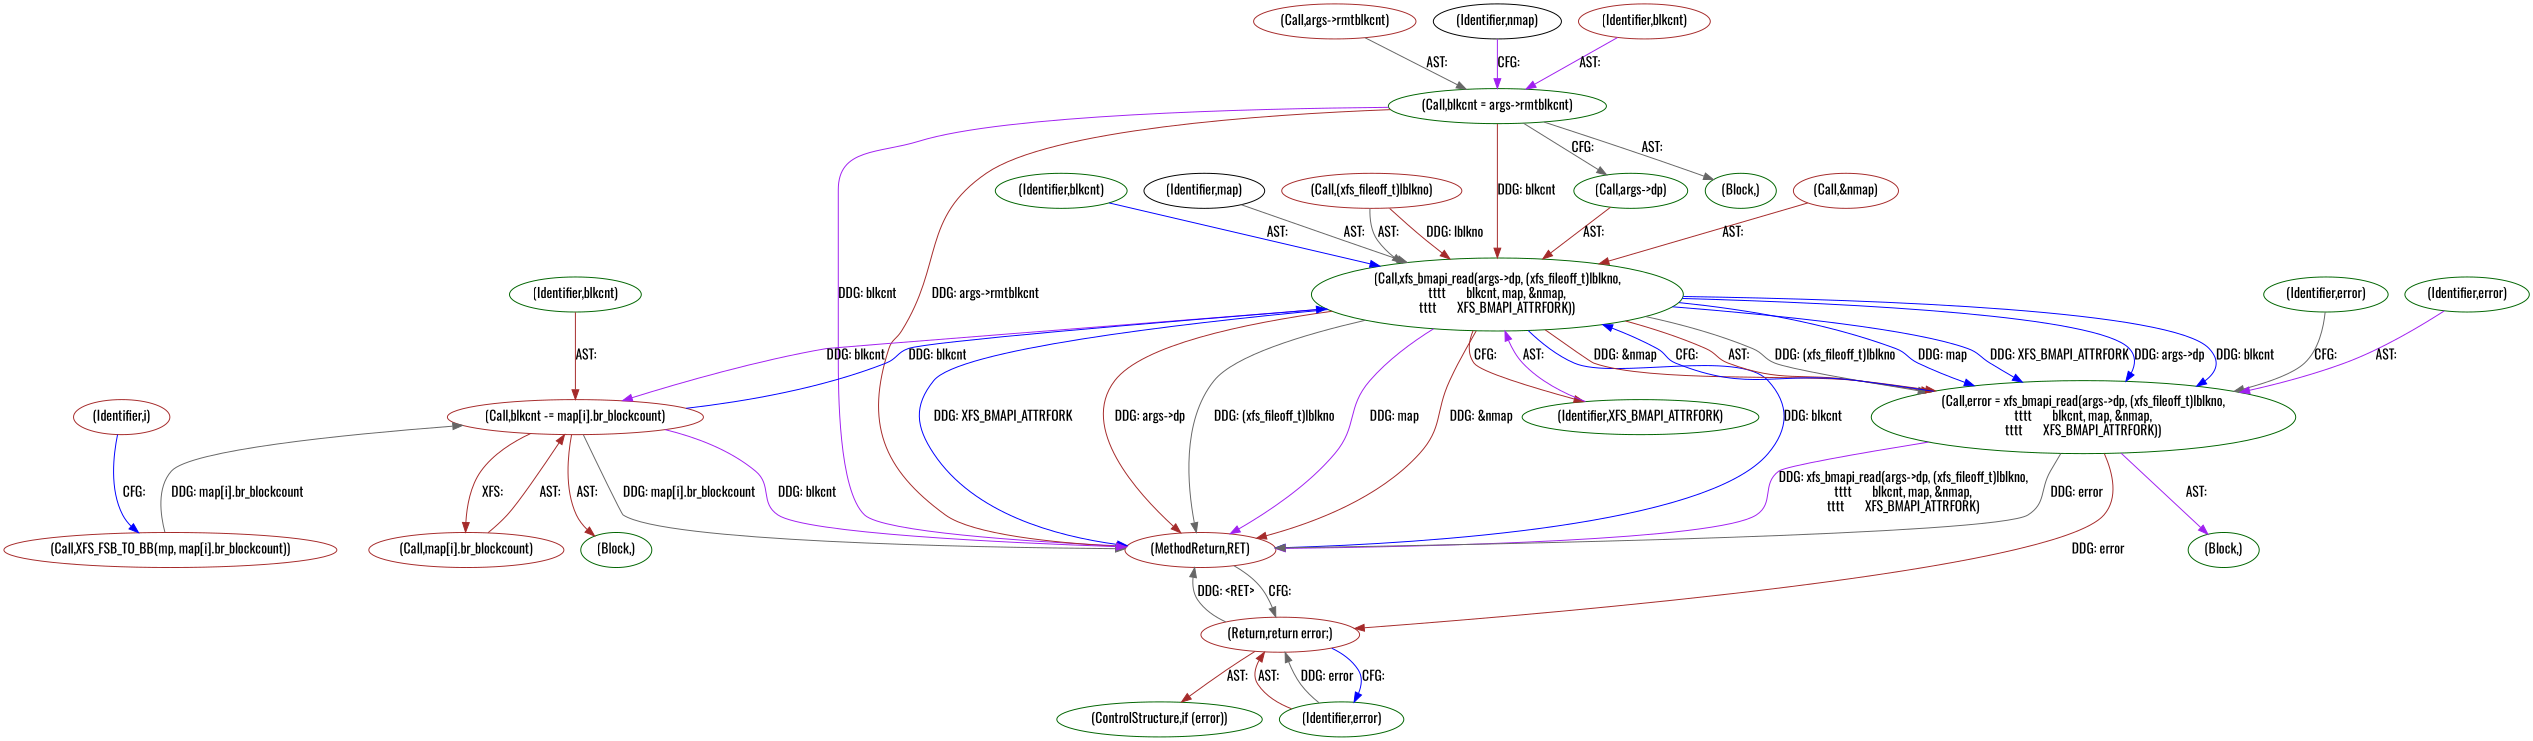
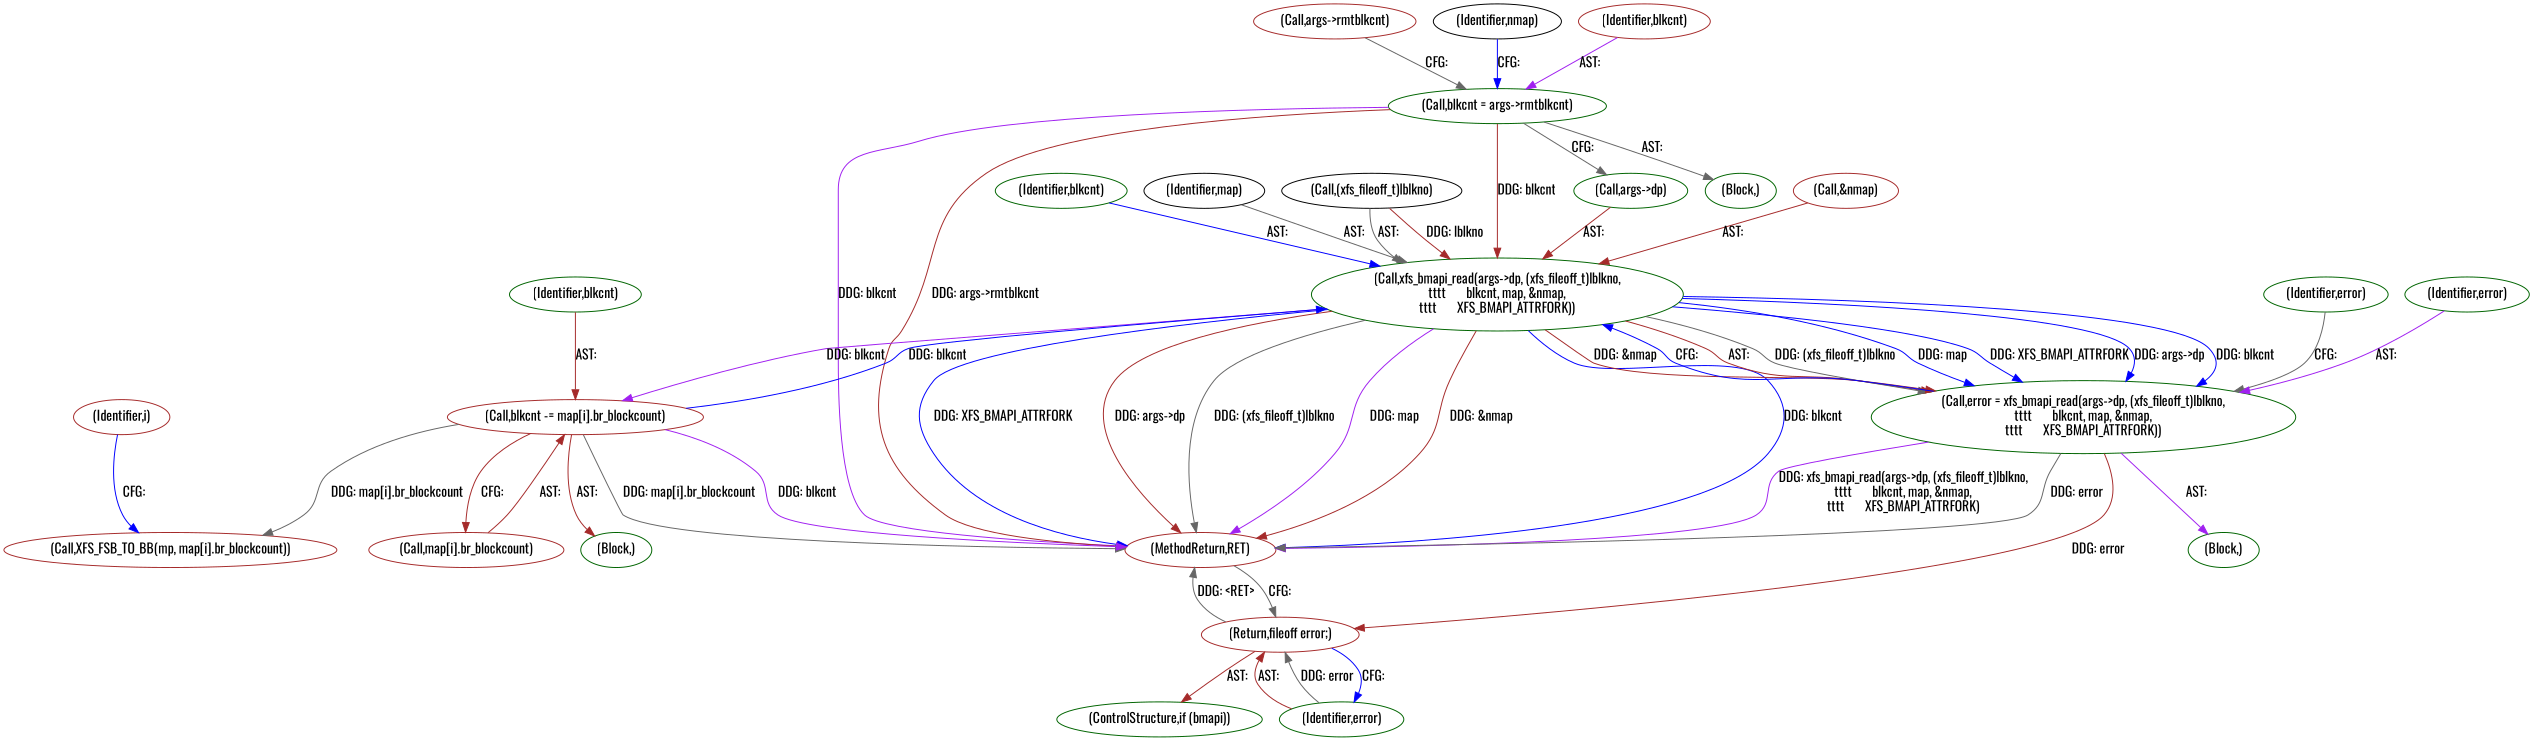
edge "(Identifier,nmap)" -> "(Call,blkcnt = args->rmtblkcnt)": color purple -> blue
edge "(Call,args->rmtblkcnt)" -> "(Call,blkcnt = args->rmtblkcnt)": label "AST: " -> "CFG: "
node "(Call,(xfs_fileoff_t)lblkno)": color brown -> black
node "(Identifier,XFS_BMAPI_ATTRFORK)": removed
edge "(Call,XFS_FSB_TO_BB(mp, map[i].br_blockcount))" -> "(Call,blkcnt -= map[i].br_blockcount)": reversed
edge "(Call,blkcnt -= map[i].br_blockcount)" -> "(Call,map[i].br_blockcount)": label "XFS: " -> "CFG: "
node "(Return,return error;)": label "(Return,return error;)" -> "(Return,fileoff error;)"
node "(ControlStructure,if (error))": label "(ControlStructure,if (error))" -> "(ControlStructure,if (bmapi))"
